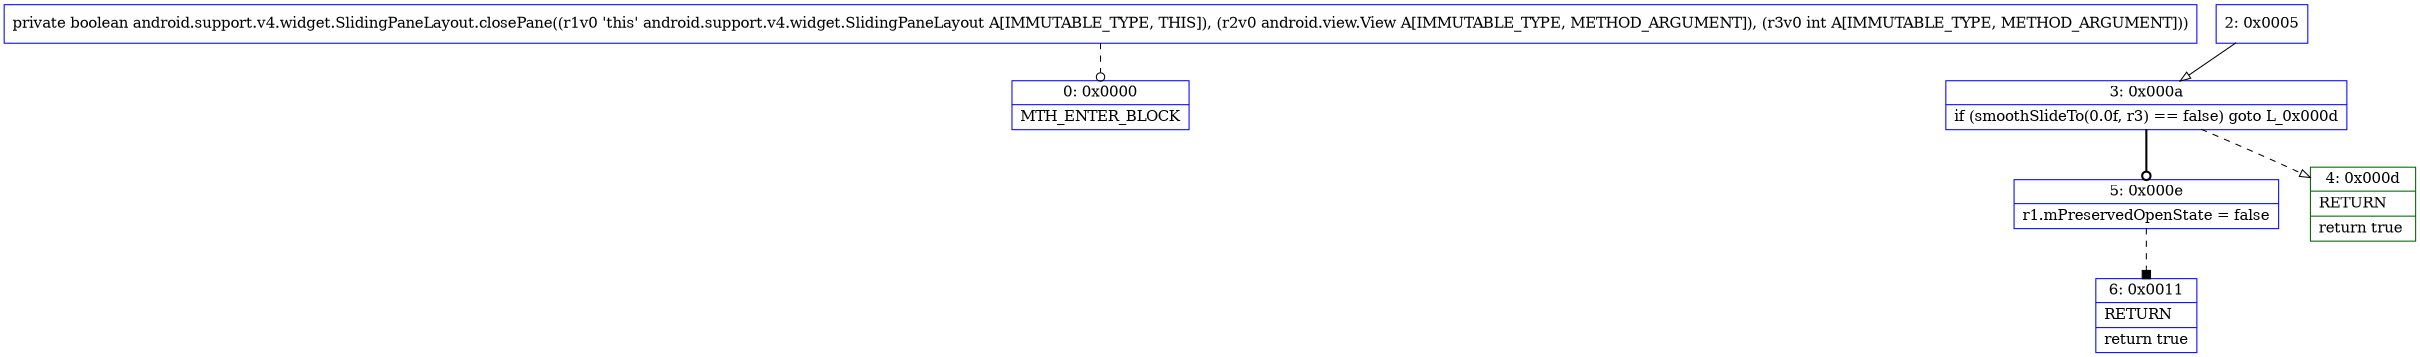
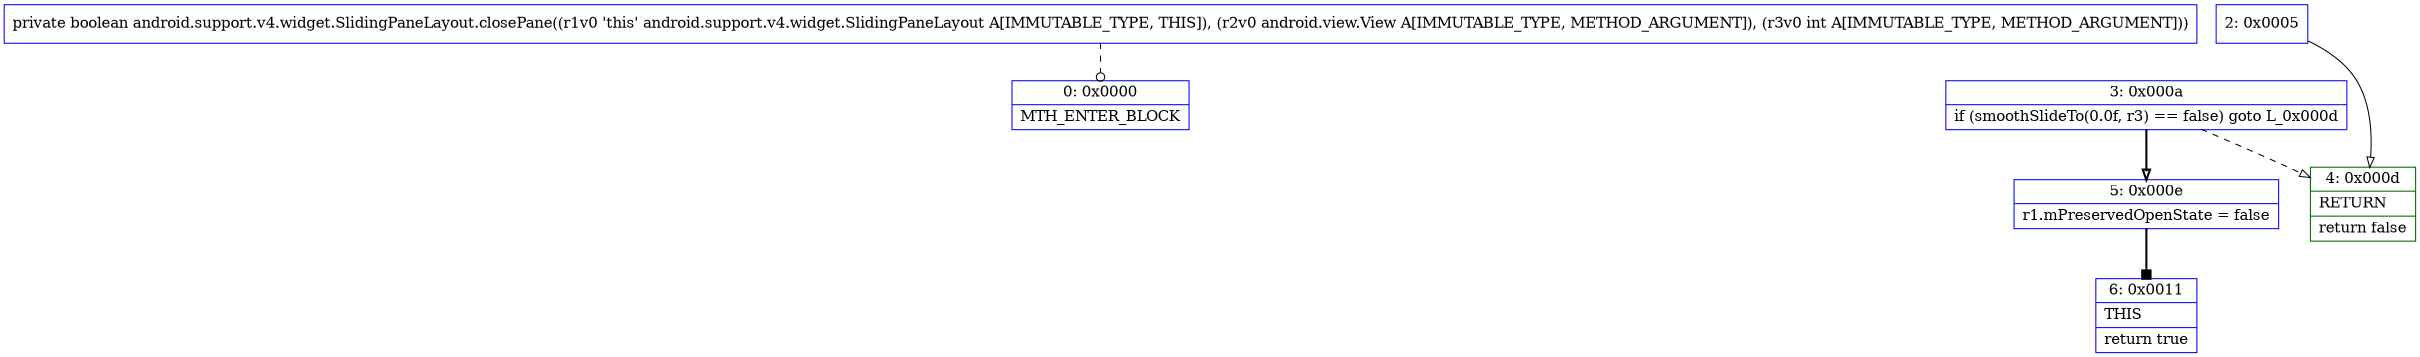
edge "2: 0x0005" -> "3: 0x000a": now "2: 0x0005" -> "4: 0x000d"
edge "3: 0x000a" -> "5: 0x000e": arrowhead odot -> onormal
node "4: 0x000d": text "return true" -> "return false"
edge "5: 0x000e" -> "6: 0x0011": style dashed -> bold
node "6: 0x0011": text "RETURN" -> "THIS"
